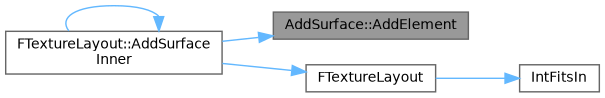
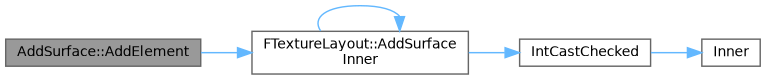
edge "FTextureLayout::AddSurface Inner" -> "AddSurface::AddElement": reversed
node "FTextureLayout": label "FTextureLayout" -> "IntCastChecked"
node "IntFitsIn": label "IntFitsIn" -> "Inner"
